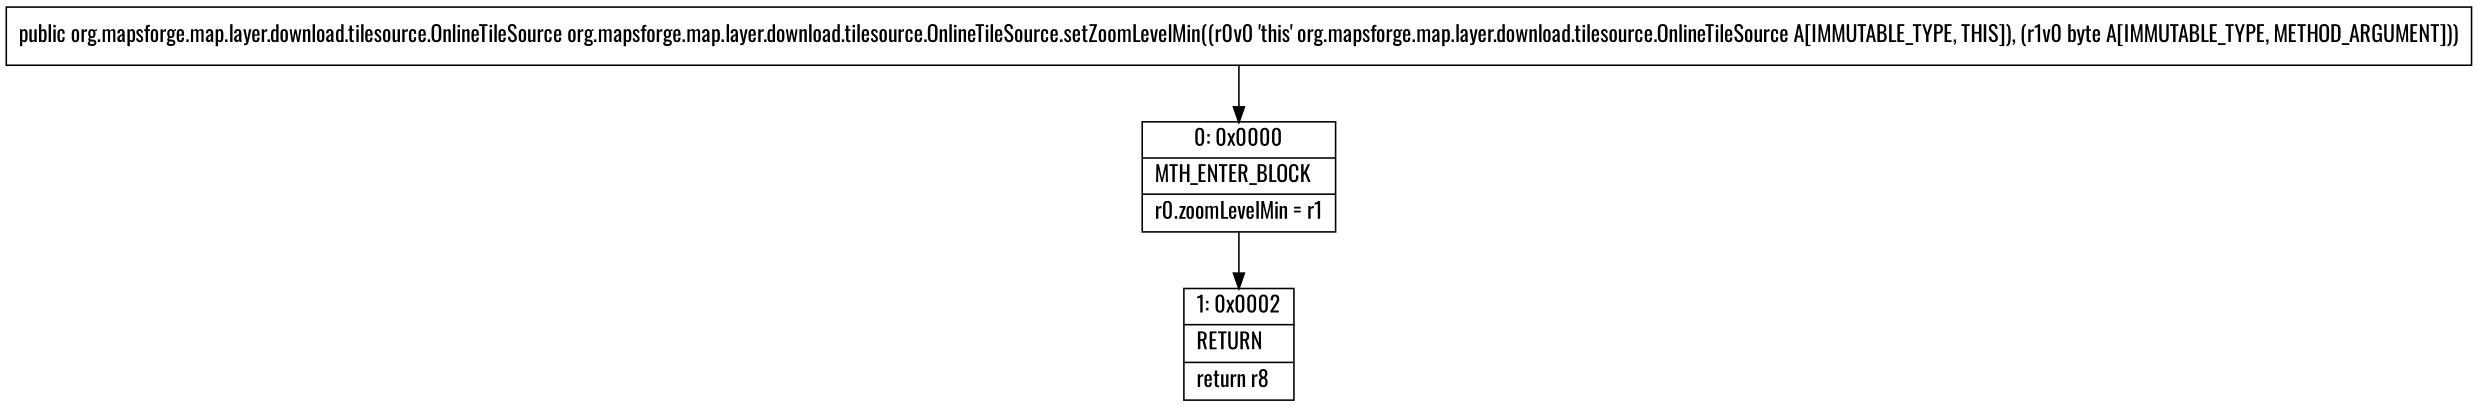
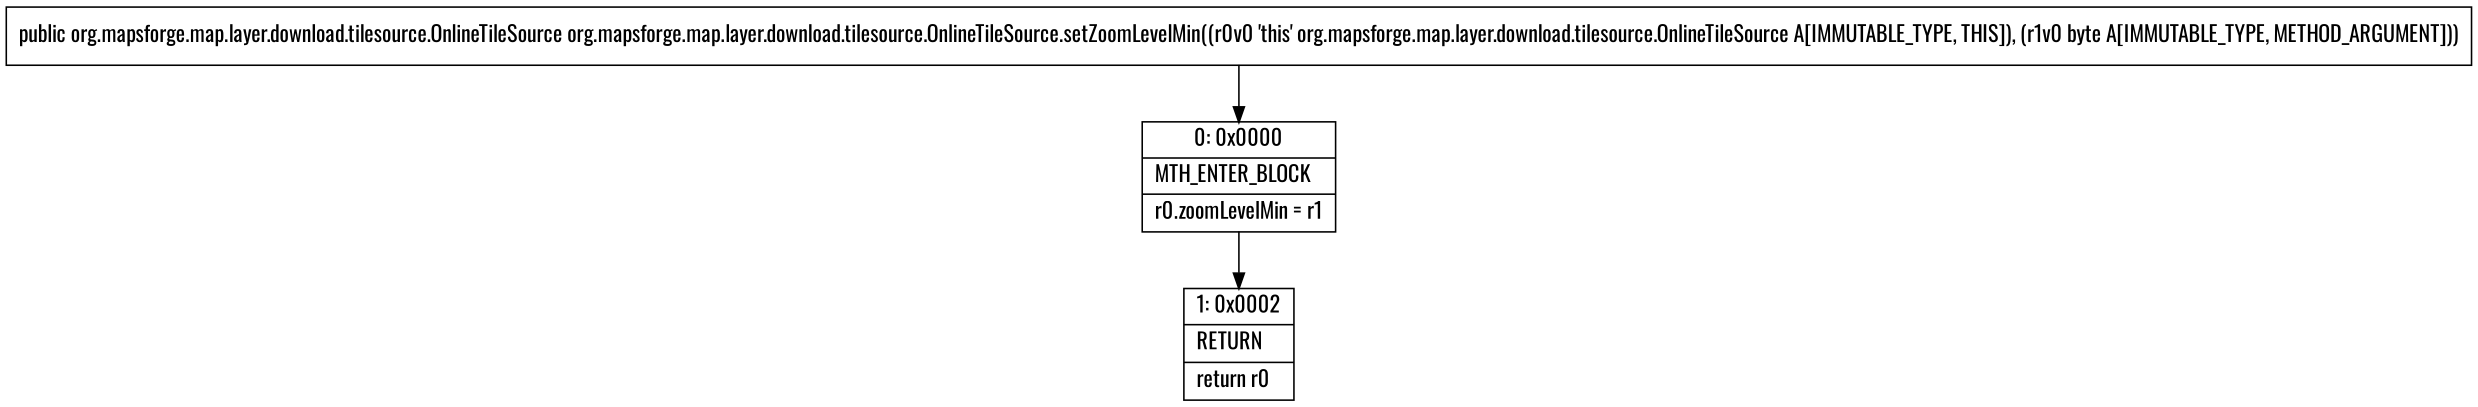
node "1: 0x0002": text "return r8" -> "return r0"
